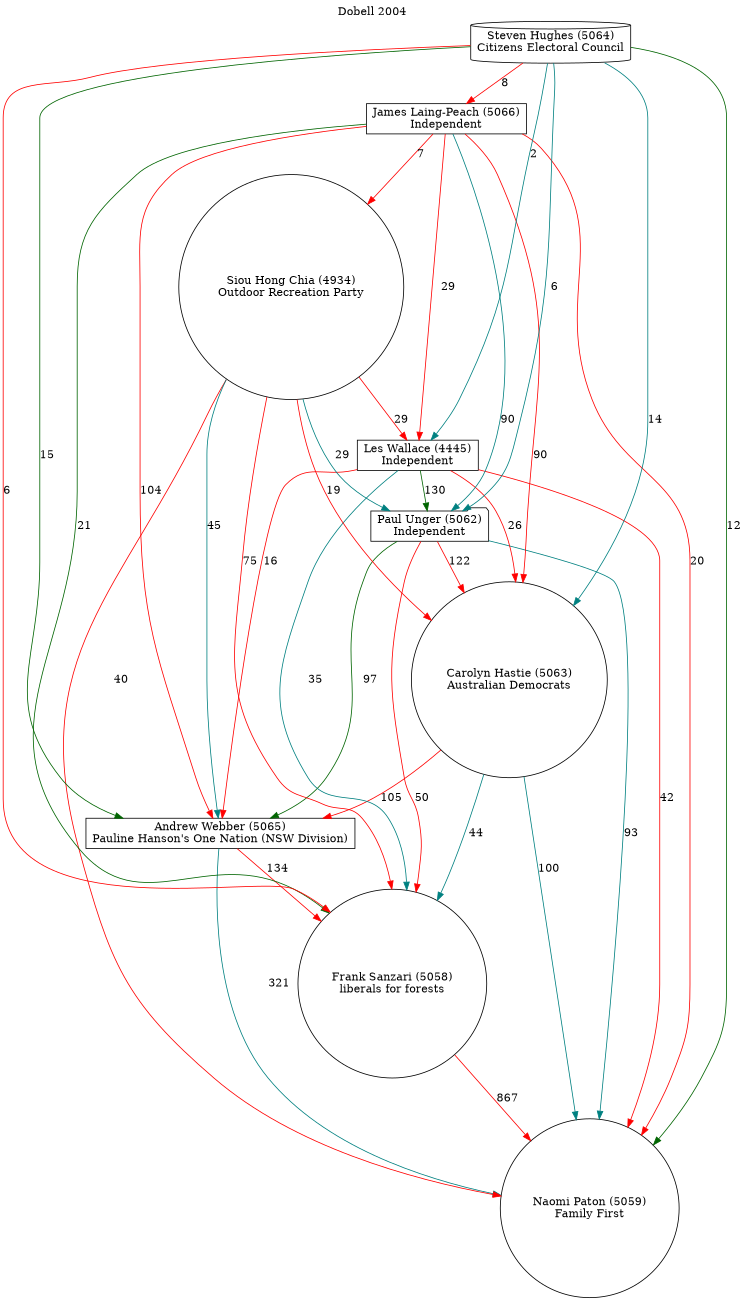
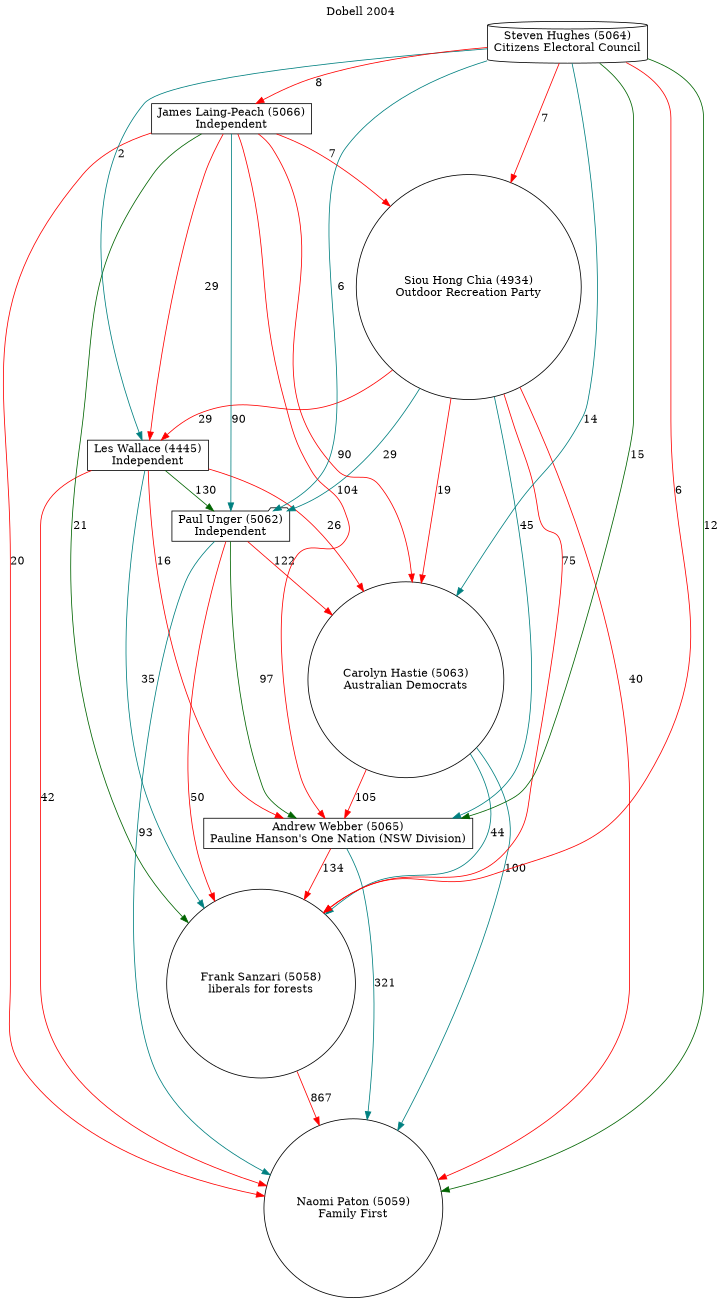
edge "Steven Hughes (5064) Citizens Electoral Council" -> "Siou Hong Chia (4934) Outdoor Recreation Party": added, label "7"
